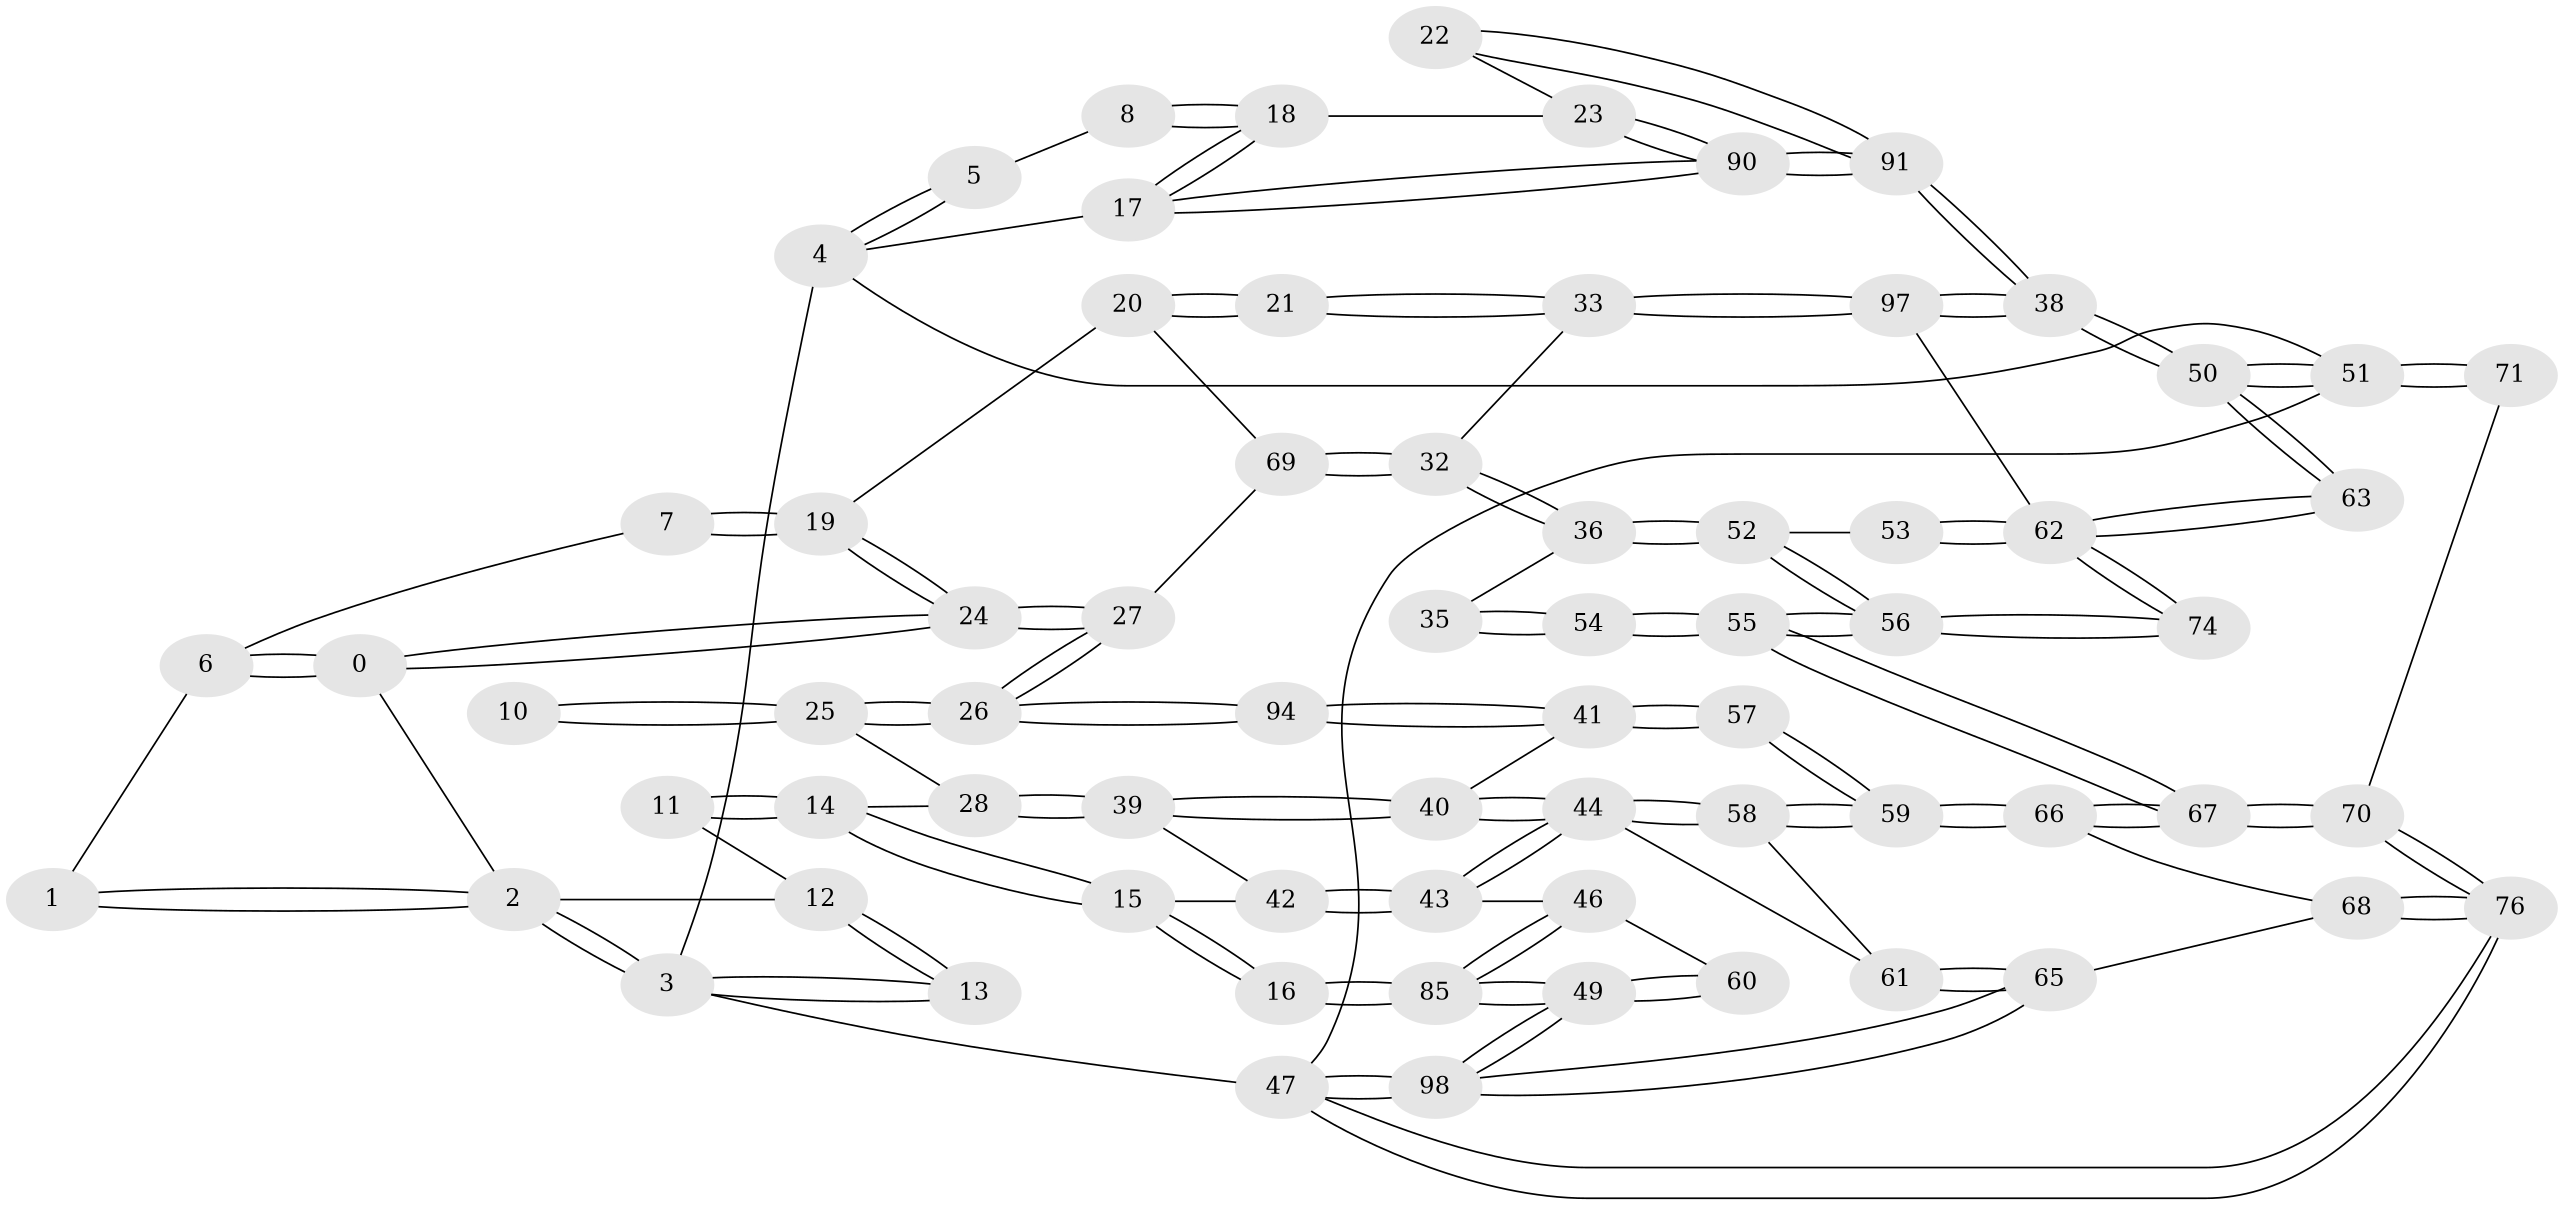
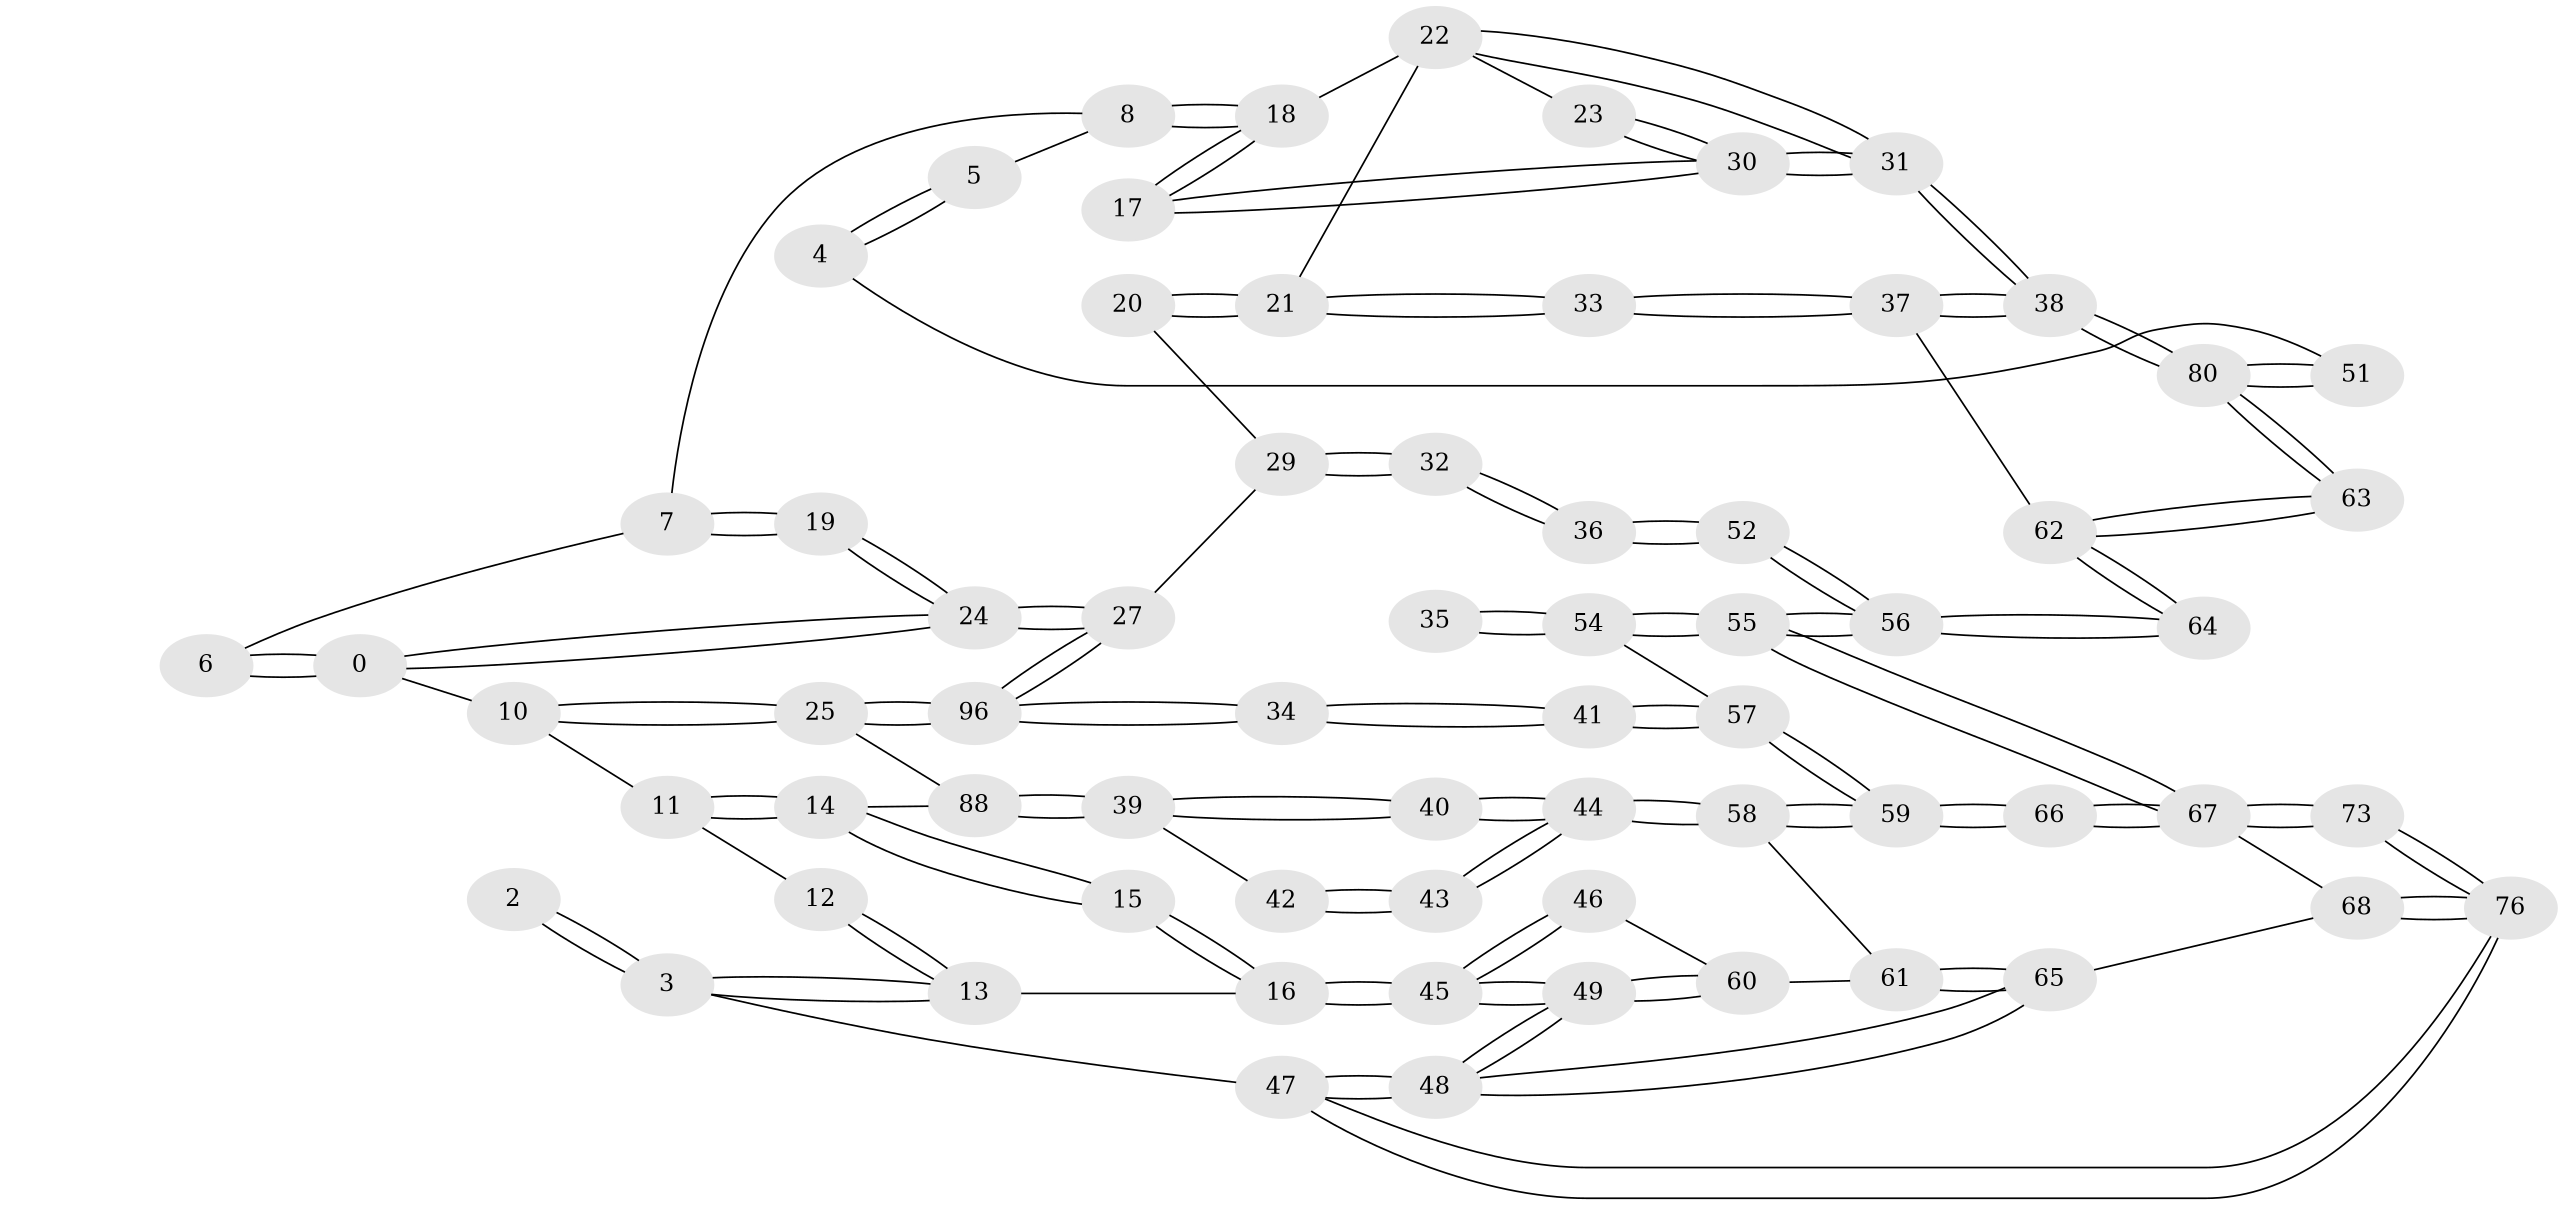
edge "18" -- "23": now "18" -- "22"
node "90": label "90" -> "30"
node "91": label "91" -> "31"
edge "22" -- "21": added
edge "8" -- "7": added
edge "17" -- "4": removed
node "97": label "97" -> "37"
edge "33" -- "32": removed
node "50": label "50" -> "80"
node "71": removed
edge "20" -- "19": removed
node "69": label "69" -> "29"
edge "51" -- "47": removed
node "53": removed
edge "36" -- "35": removed
edge "4" -- "3": removed
node "74": label "74" -> "64"
edge "54" -- "57": added
node "26": label "26" -> "96"
node "94": label "94" -> "34"
edge "10" -- "11": added
edge "41" -- "40": removed
edge "0" -- "2": now "0" -- "10"
node "28": label "28" -> "88"
node "70": label "70" -> "73"
edge "66" -- "68": now "67" -- "68"
edge "44" -- "61": now "60" -- "61"
node "1": removed
edge "2" -- "12": removed
edge "15" -- "42": removed
edge "43" -- "46": removed
edge "13" -- "16": added
node "85": label "85" -> "45"
node "98": label "98" -> "48"
